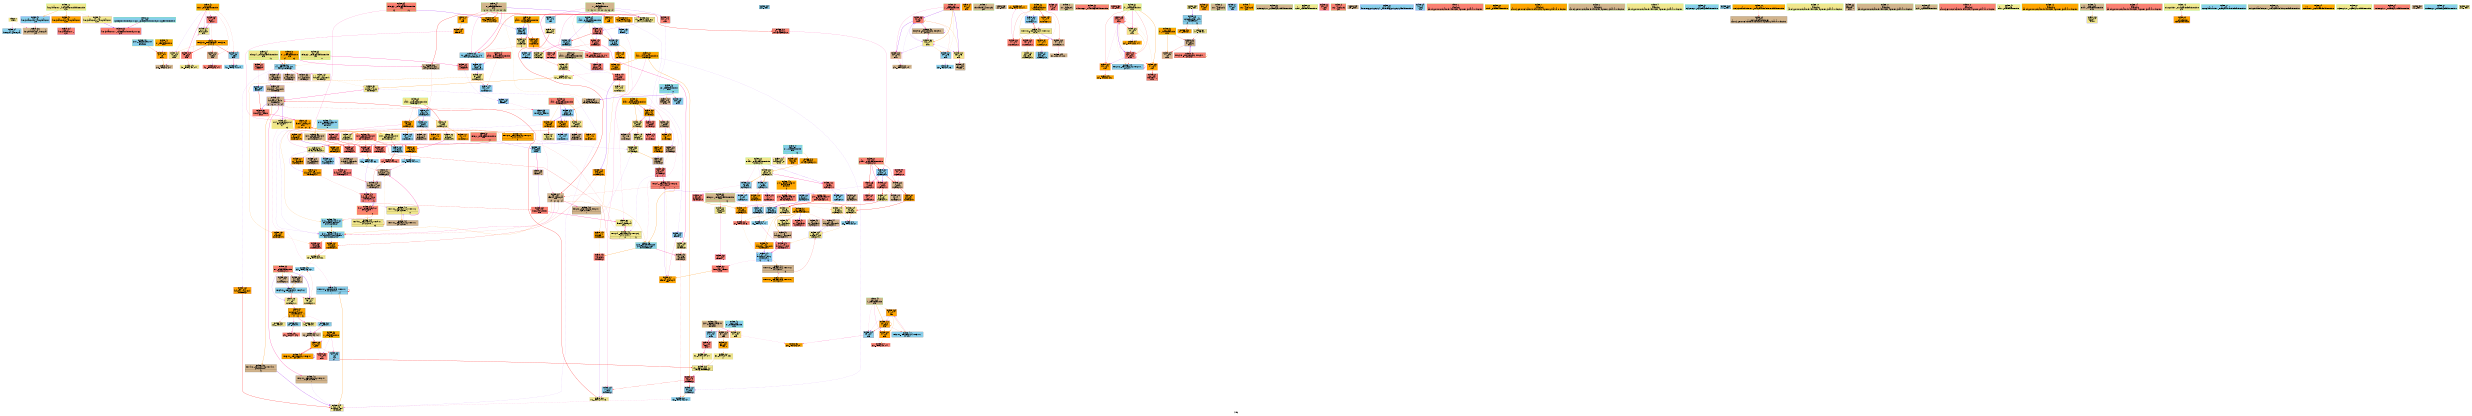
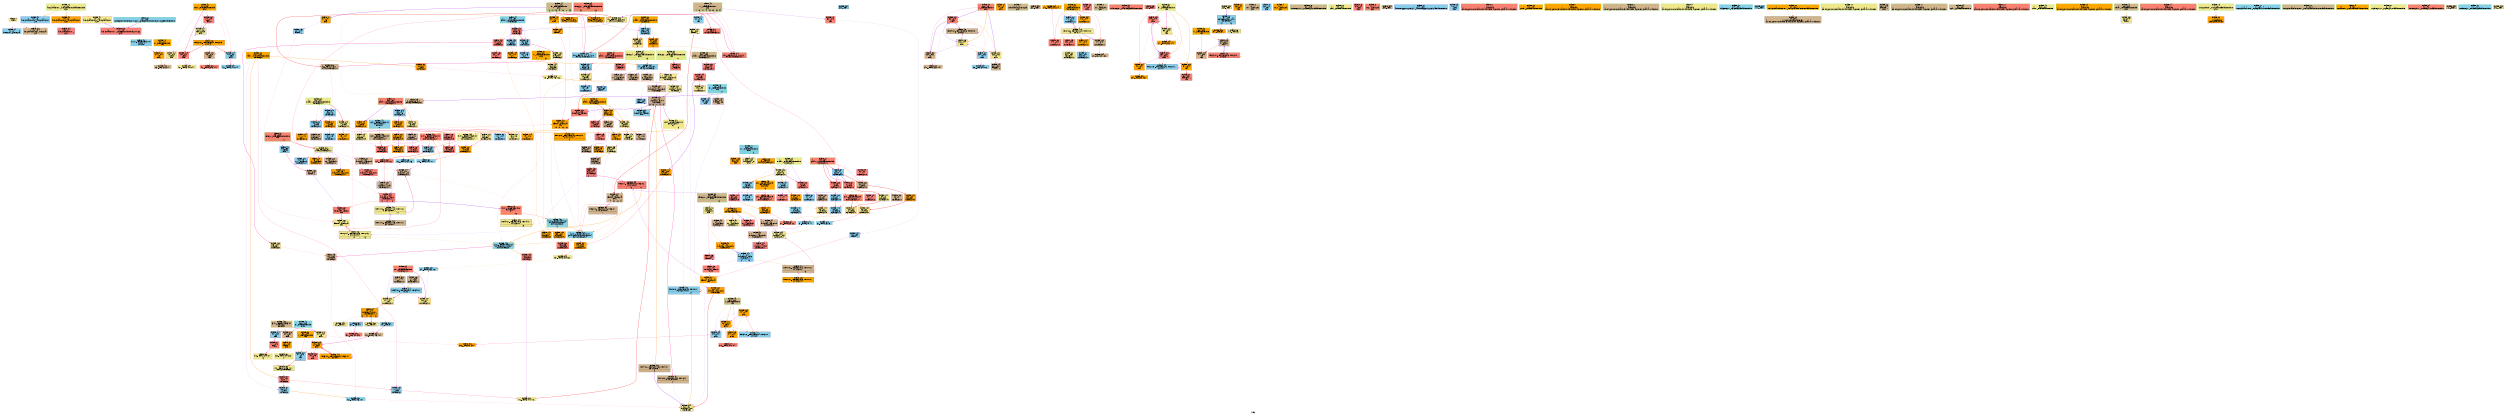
edge "NodeID: 34" -> "NodeID: 149": now "NodeID: 34" -> "NodeID: 200"
